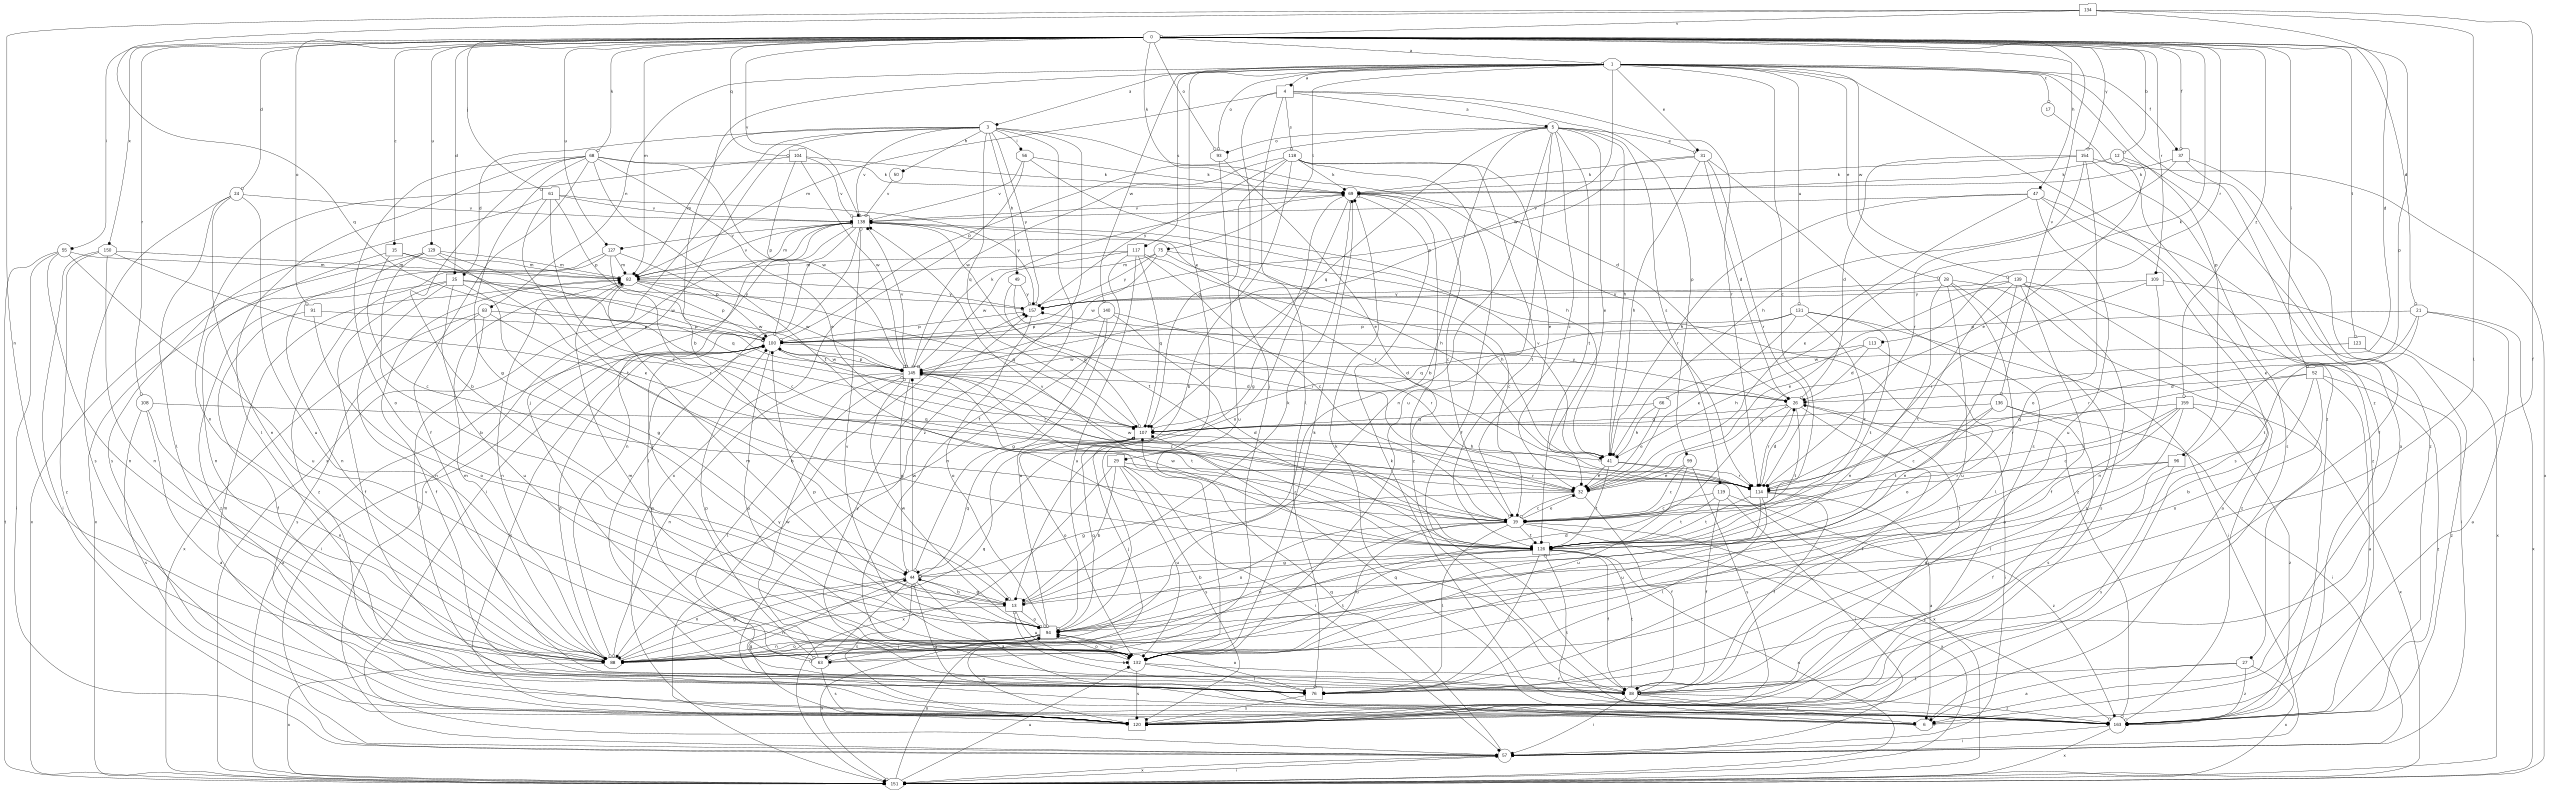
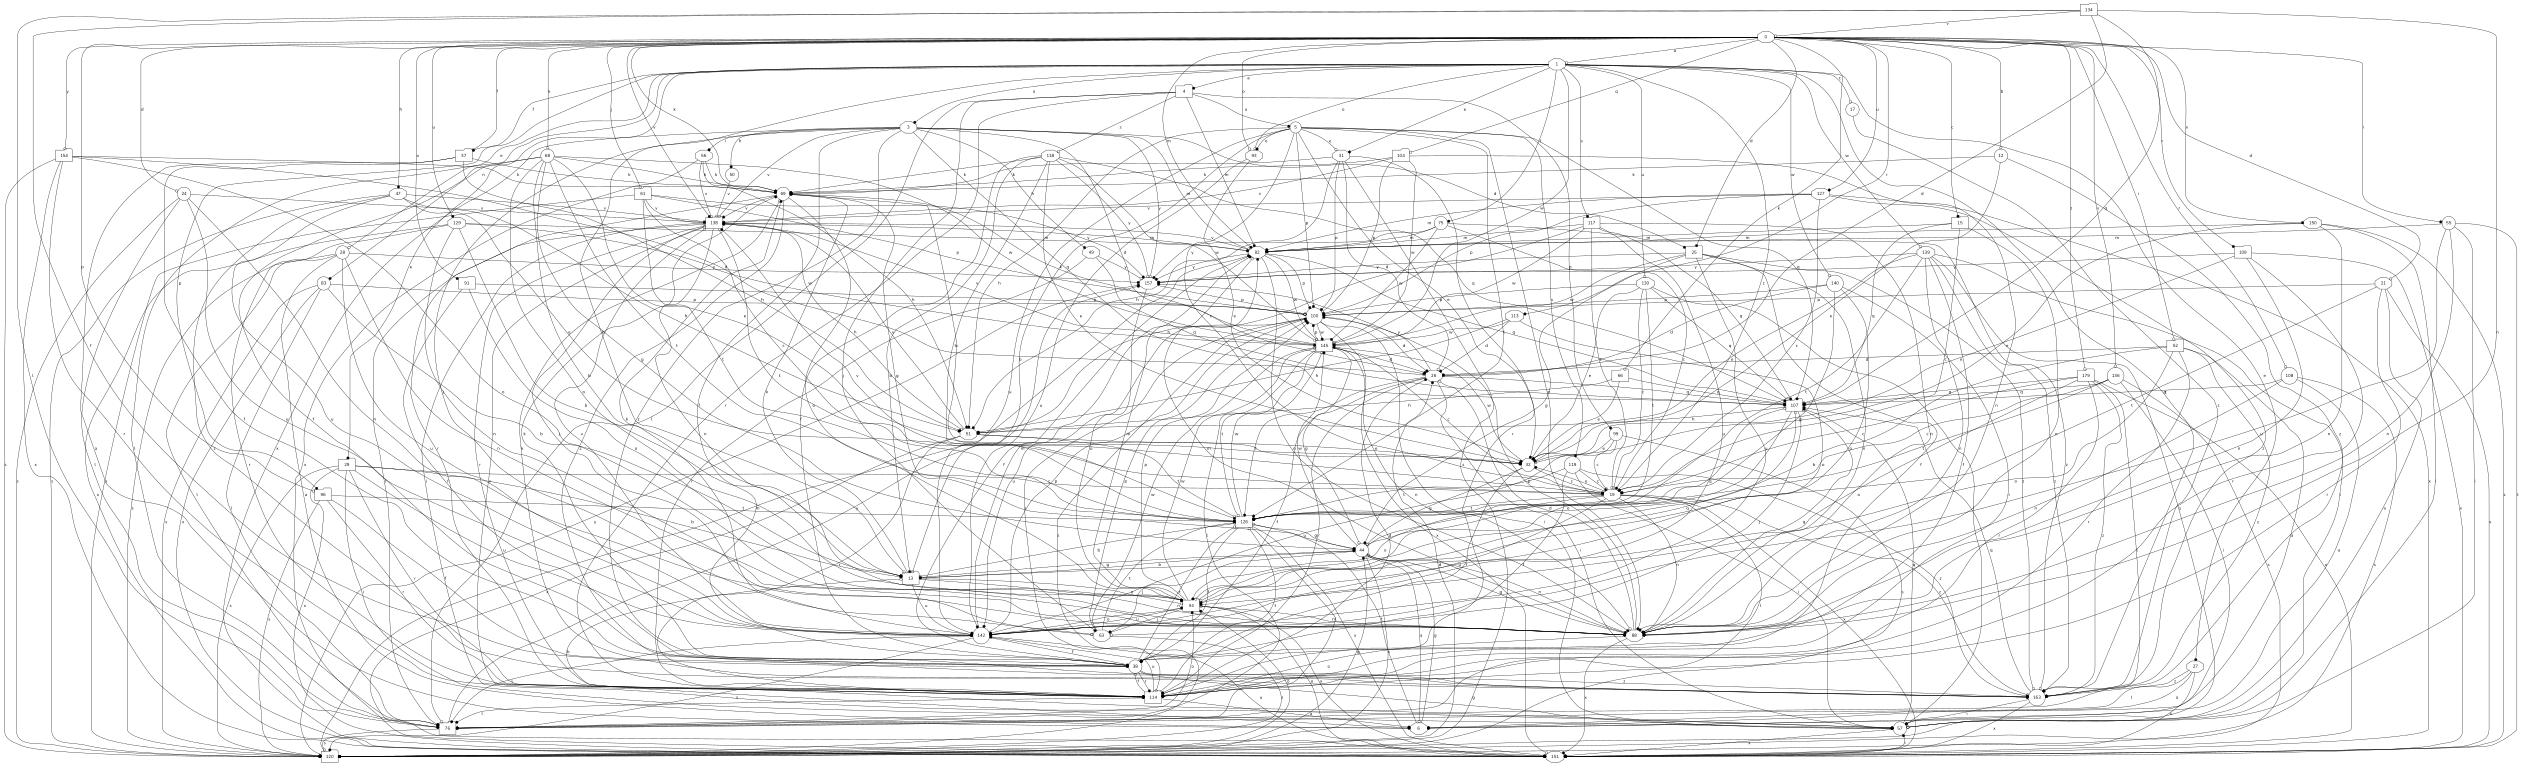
edge "0" -> "91": arrowhead odot -> dot
edge "5" -> "100": arrowhead odot -> dot
edge "138" -> "127": reversed
node "131": label "131" -> "130"
node "123": removed
edge "109" -> "32": added, label "e"
node "66": shape octagon -> folder
node "159": label "159" -> "179"
edge "140" -> "126": now "140" -> "26"
node "41": label "41" -> "51"
edge "88" -> "94": now "88" -> "114"
node "132": label "132" -> "142"
edge "38" -> "6": now "38" -> "114"
edge "150" -> "163": now "150" -> "151"
edge "38" -> "57": label "i" -> "g"
